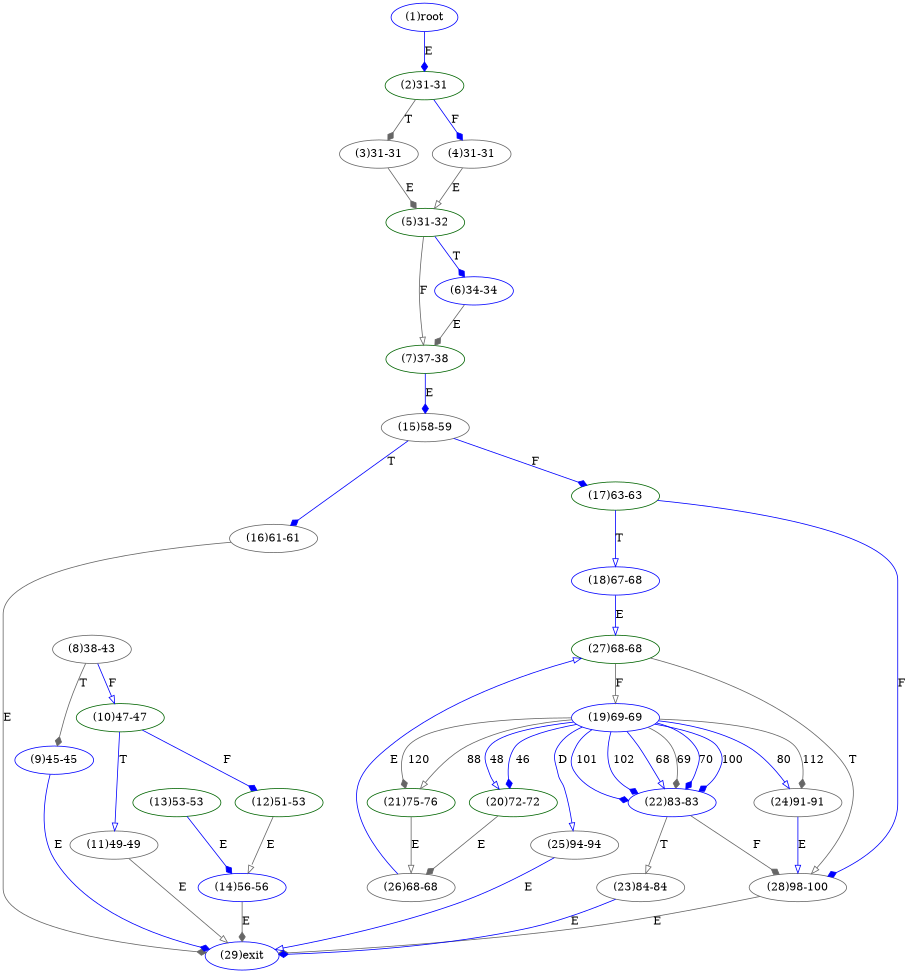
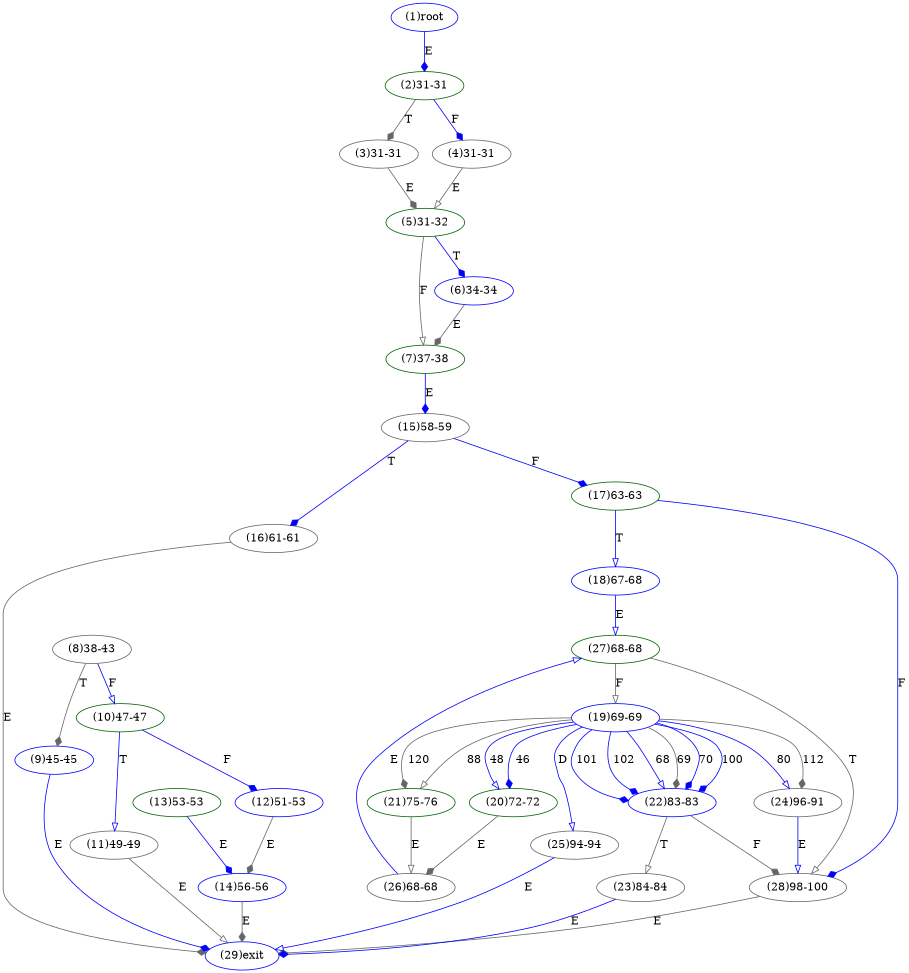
node "(12)51-53": color darkgreen -> blue
node "(24)91-91": label "(24)91-91" -> "(24)96-91"
edge "(12)51-53" -> "(14)56-56": arrowhead onormal -> diamond
